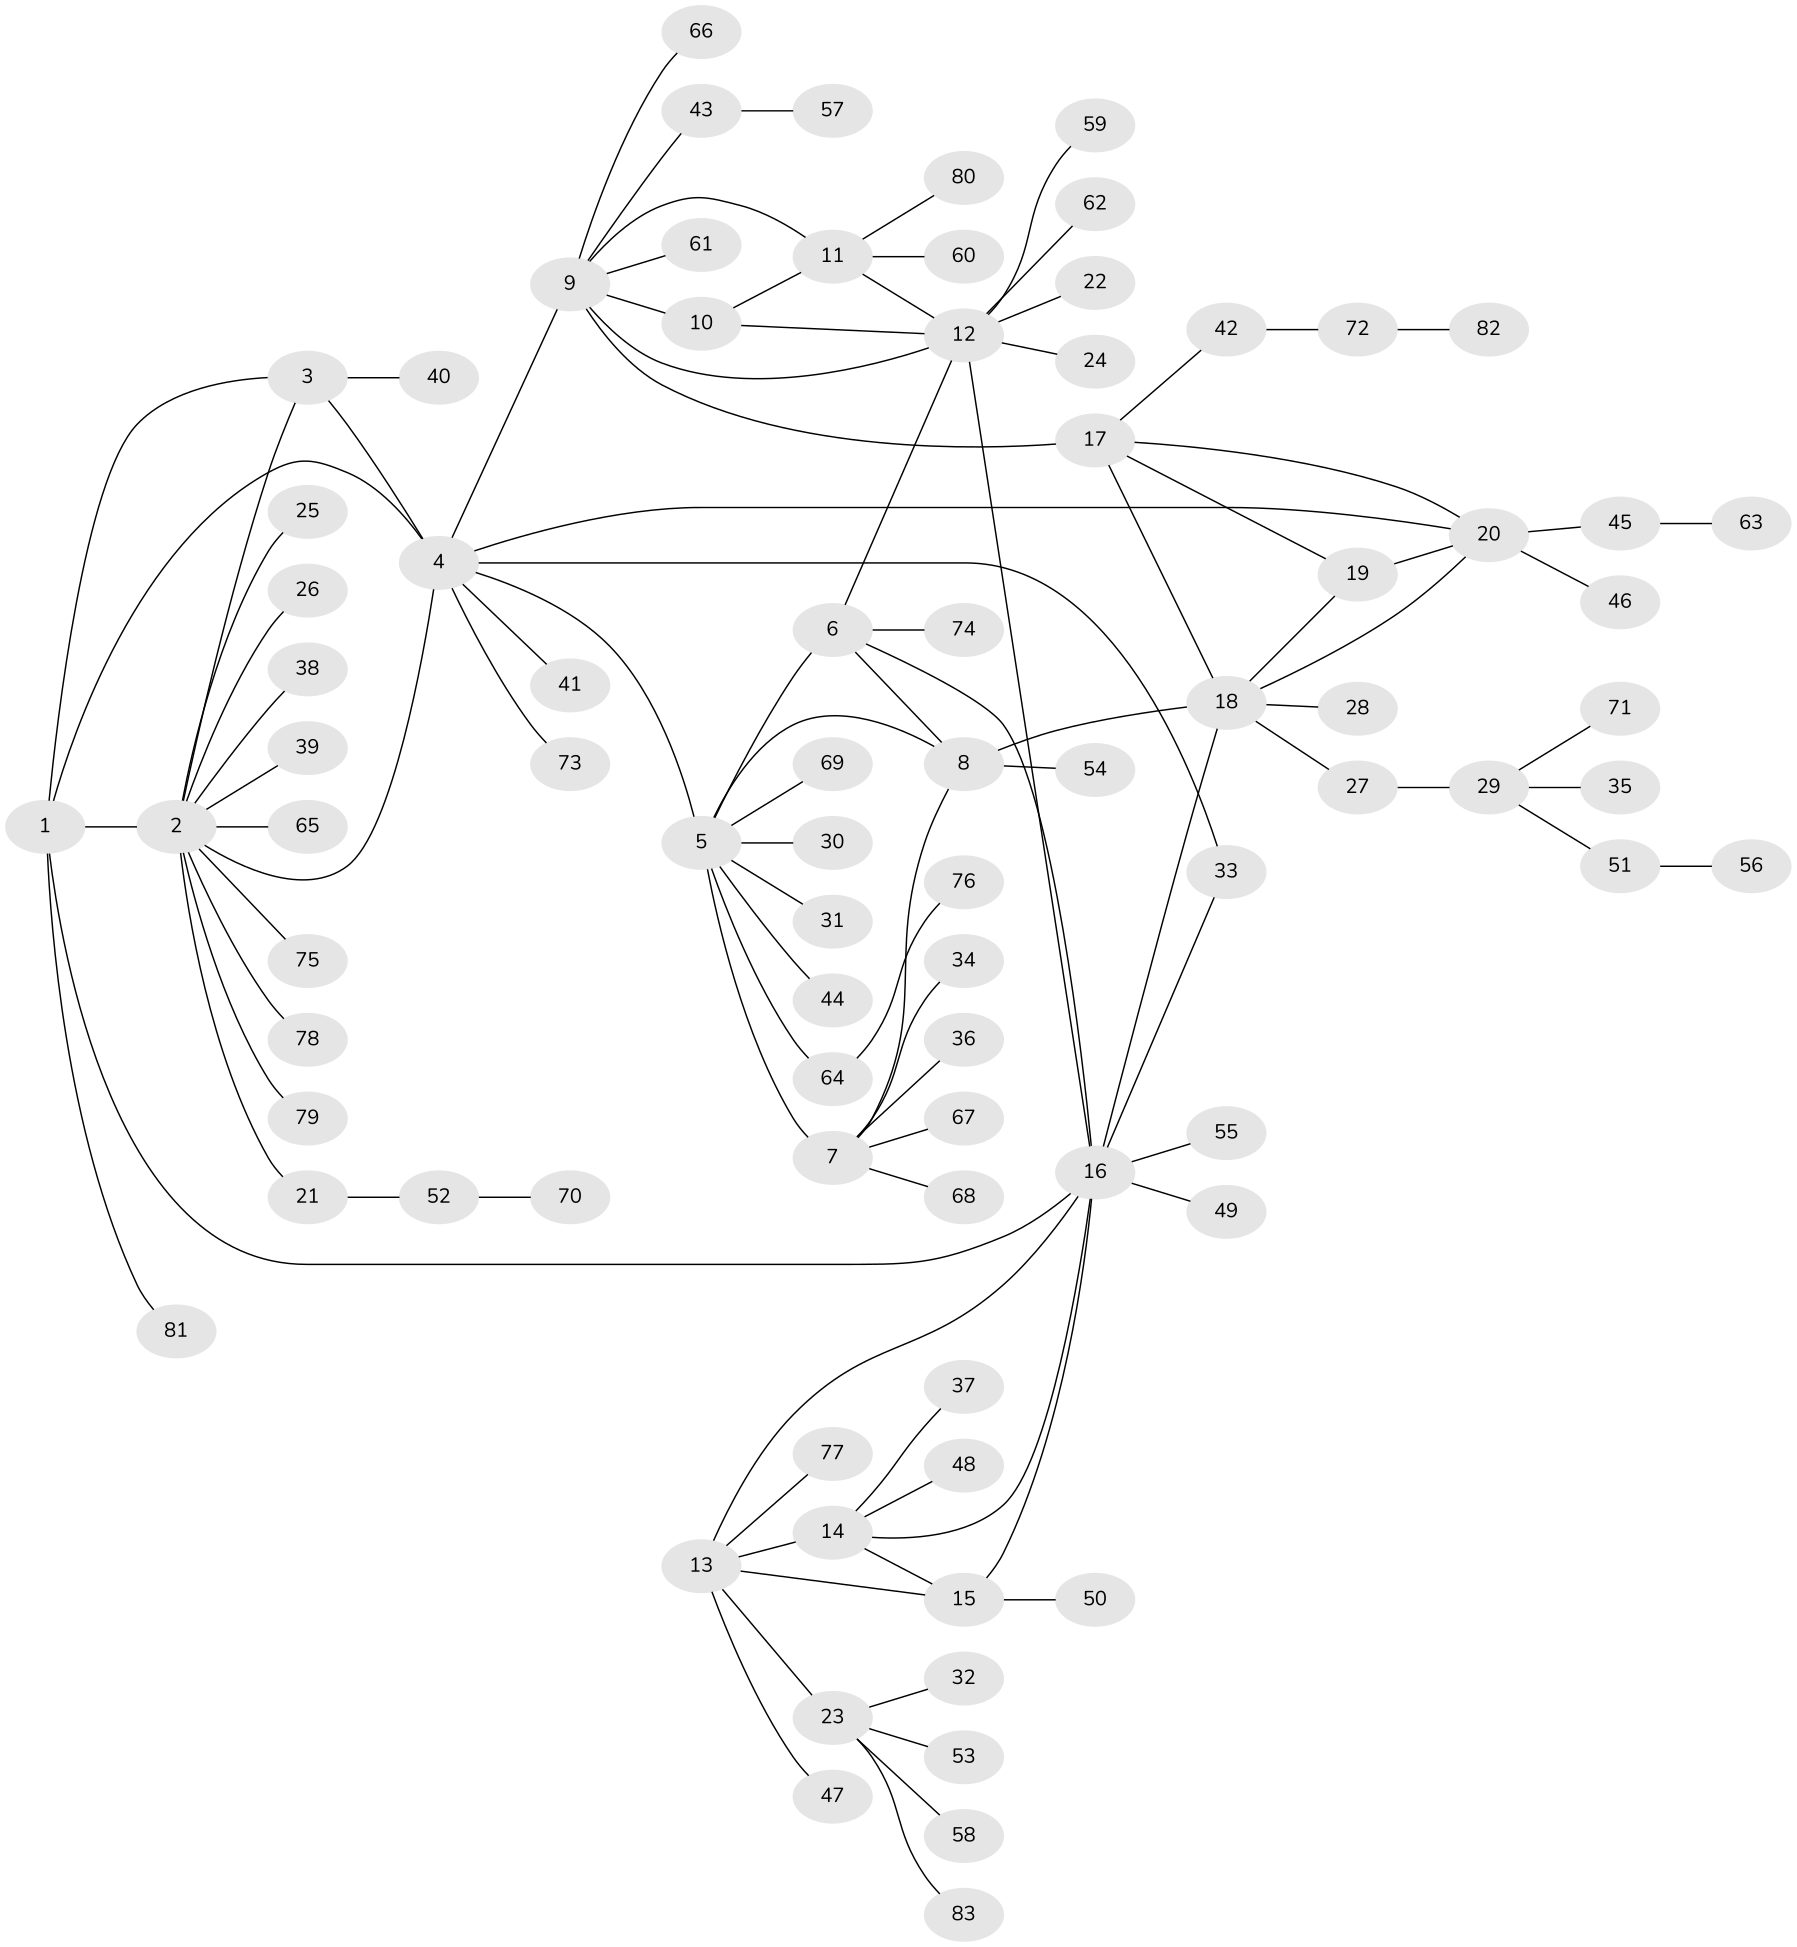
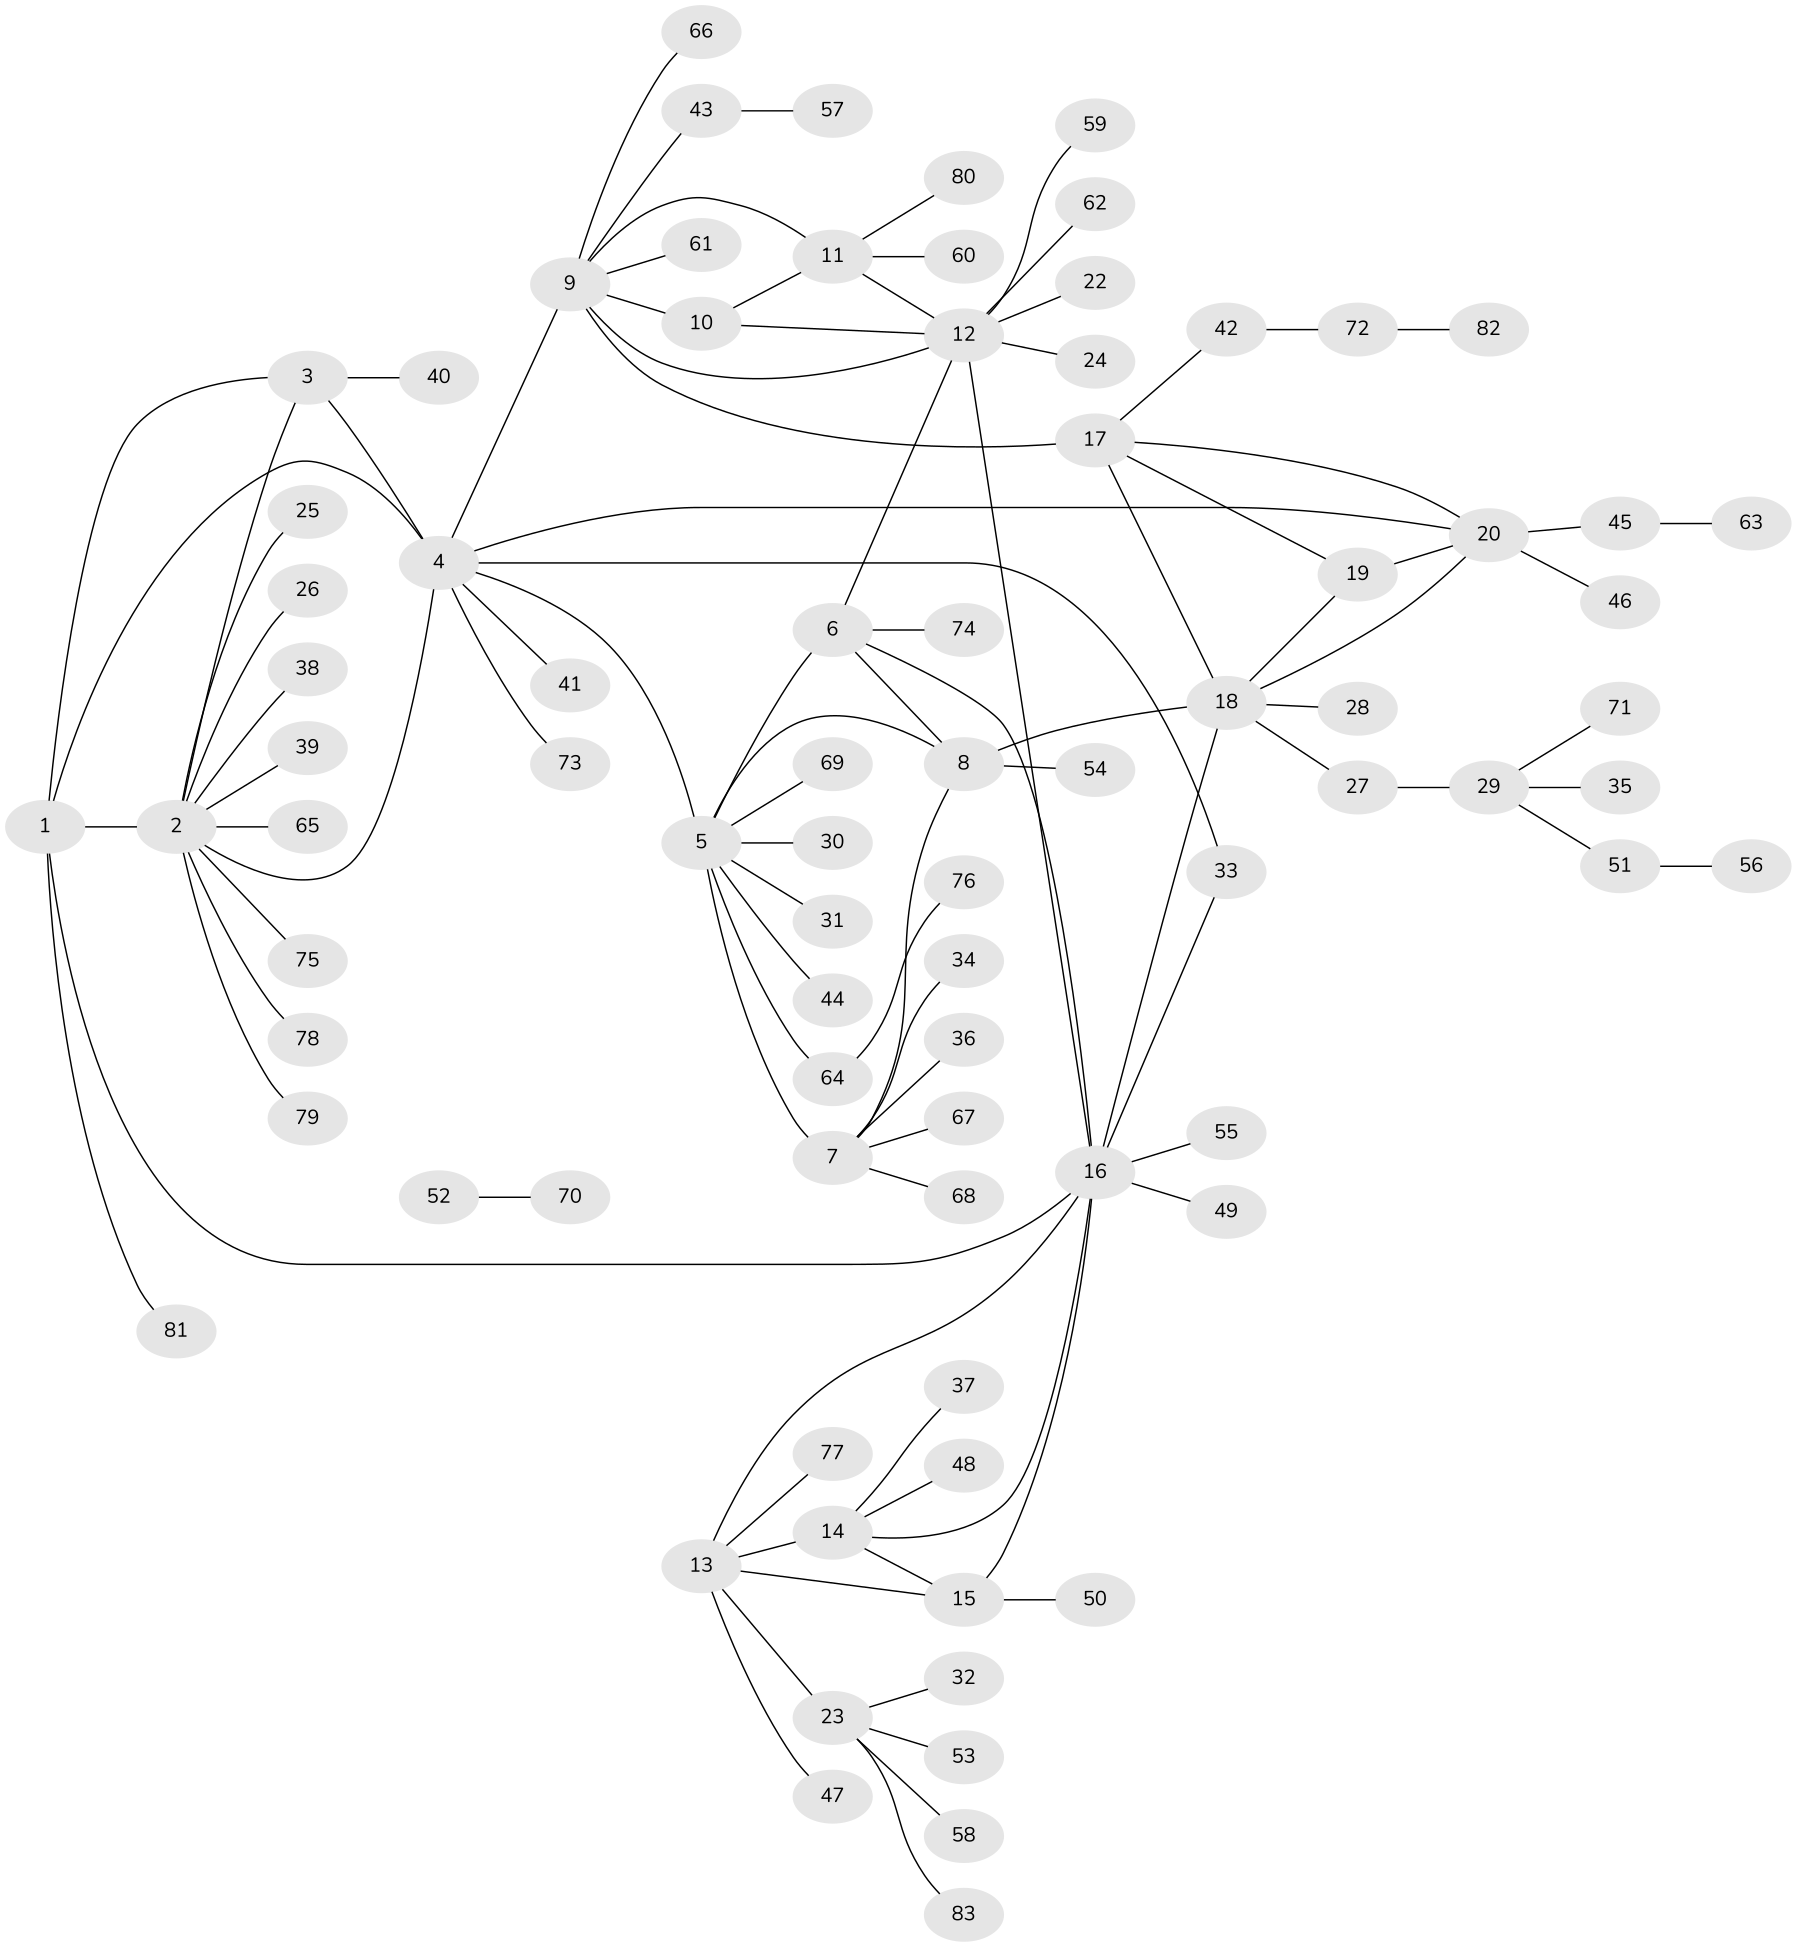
node "21": removed
